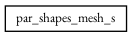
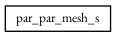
node "par_shapes_mesh_s": label "par_shapes_mesh_s" -> "par_par_mesh_s"
